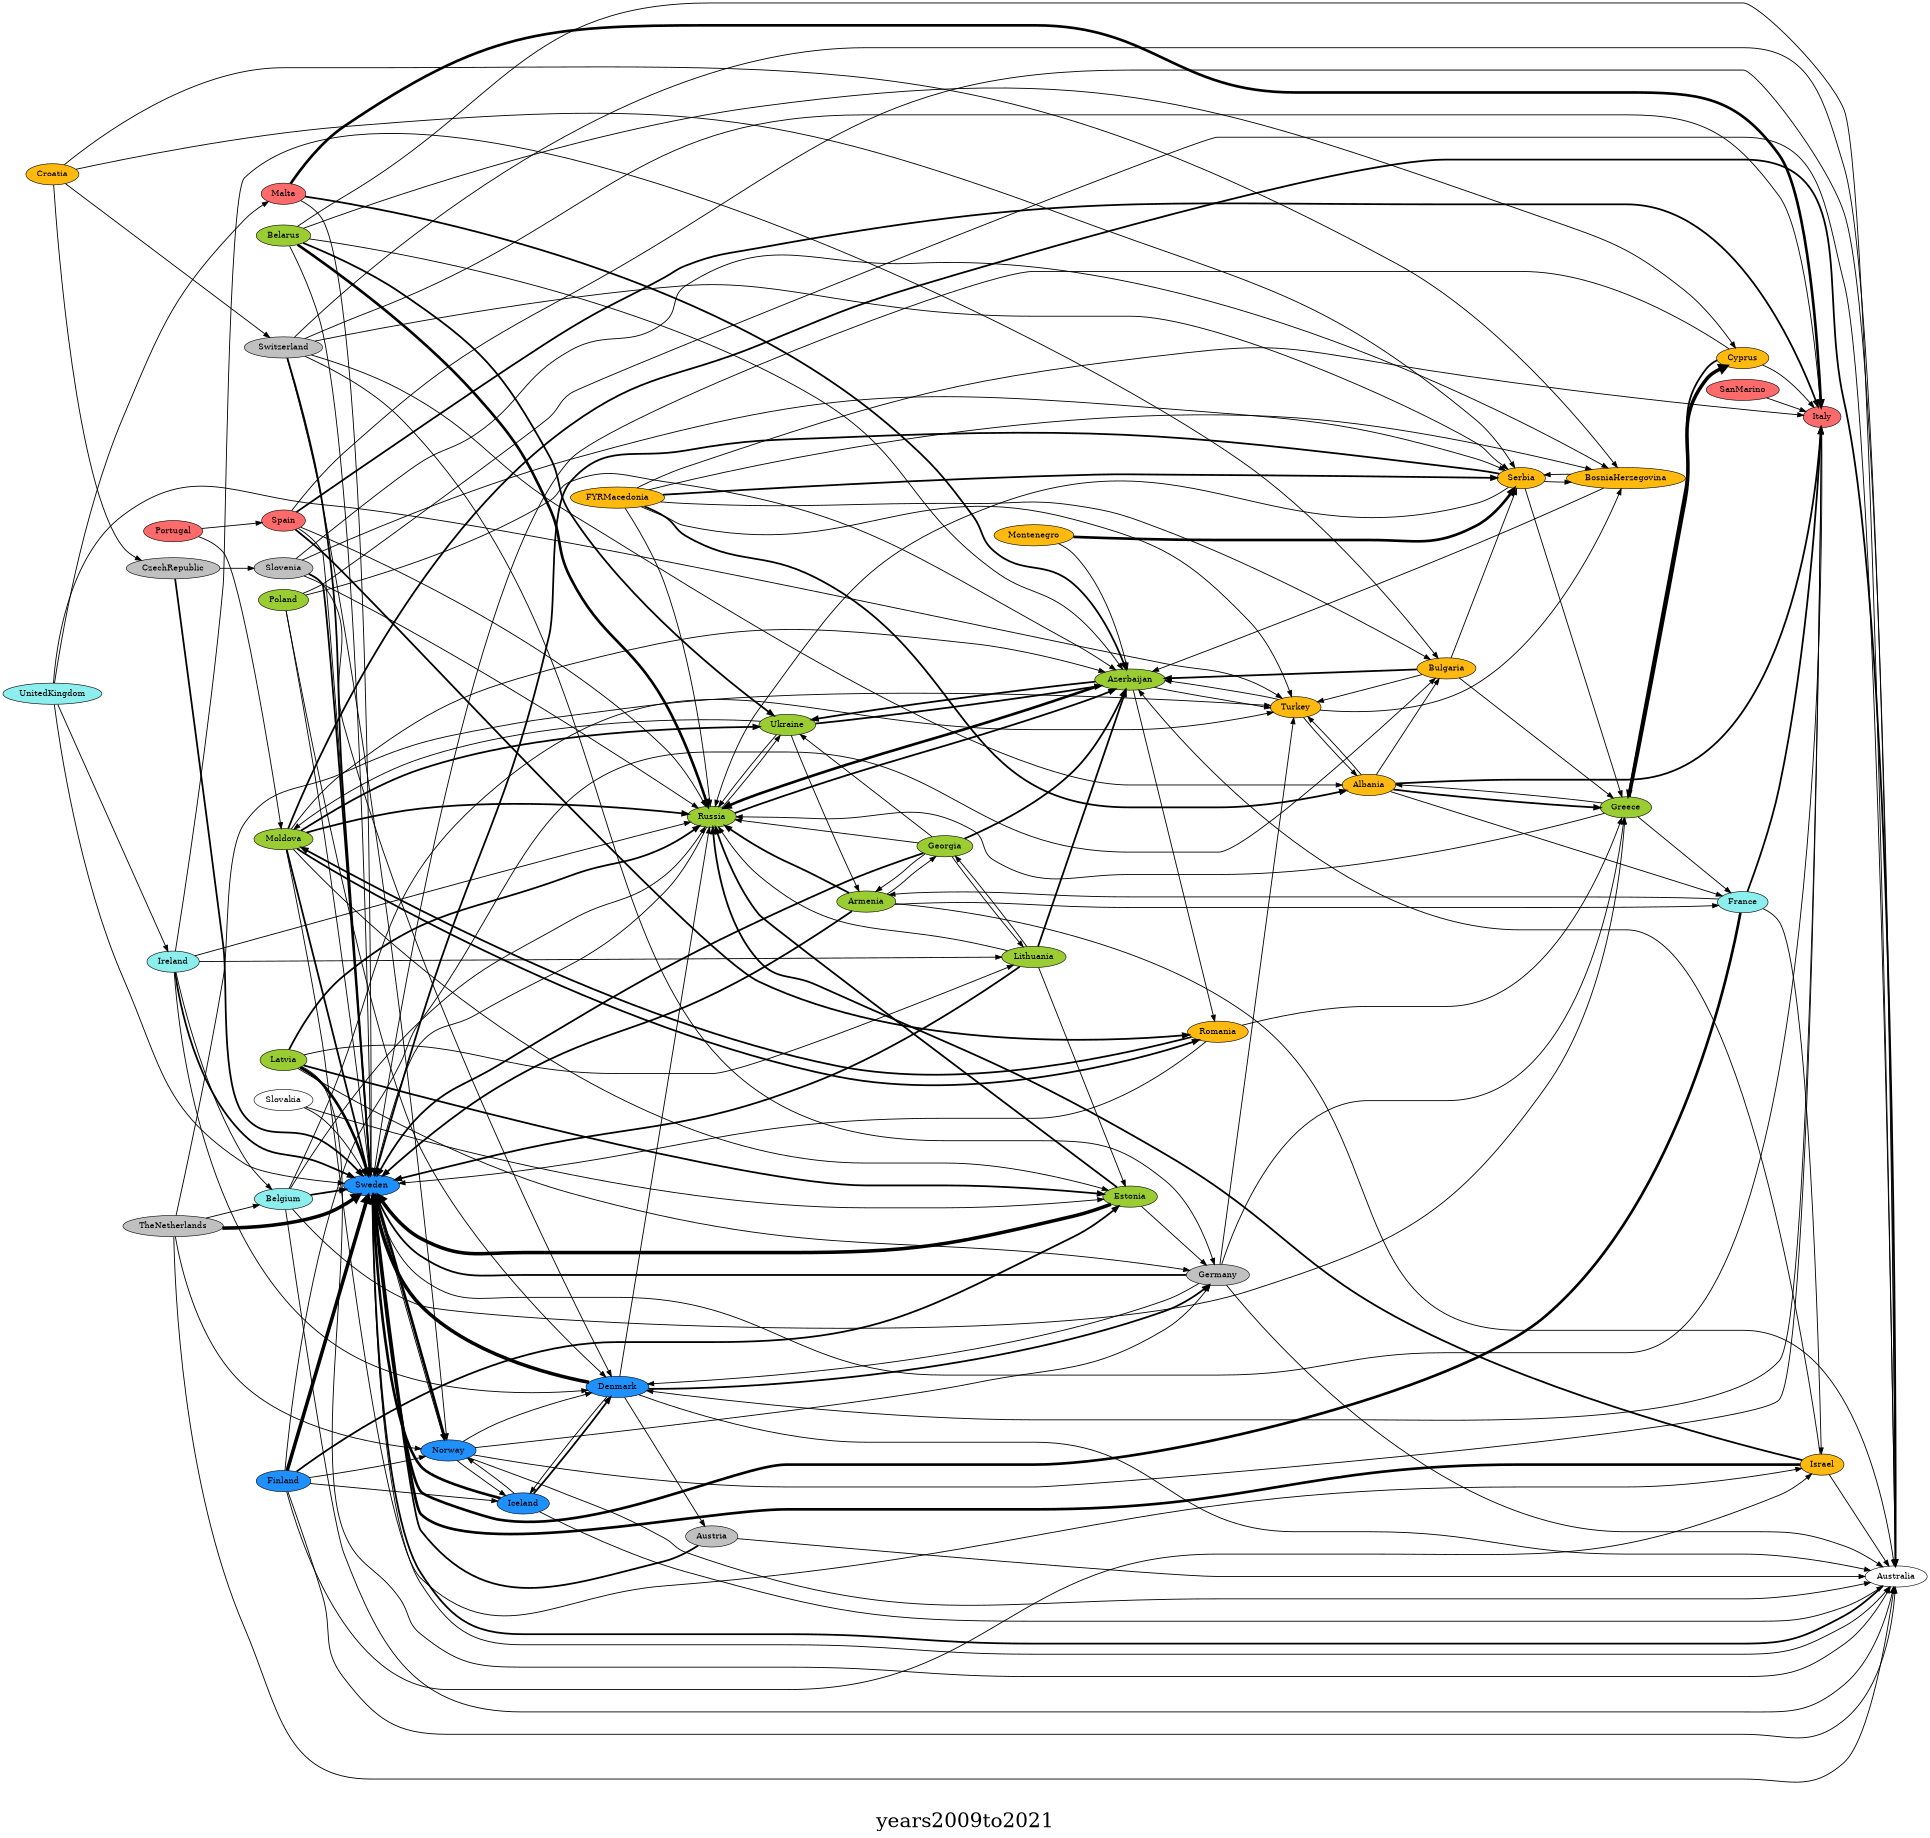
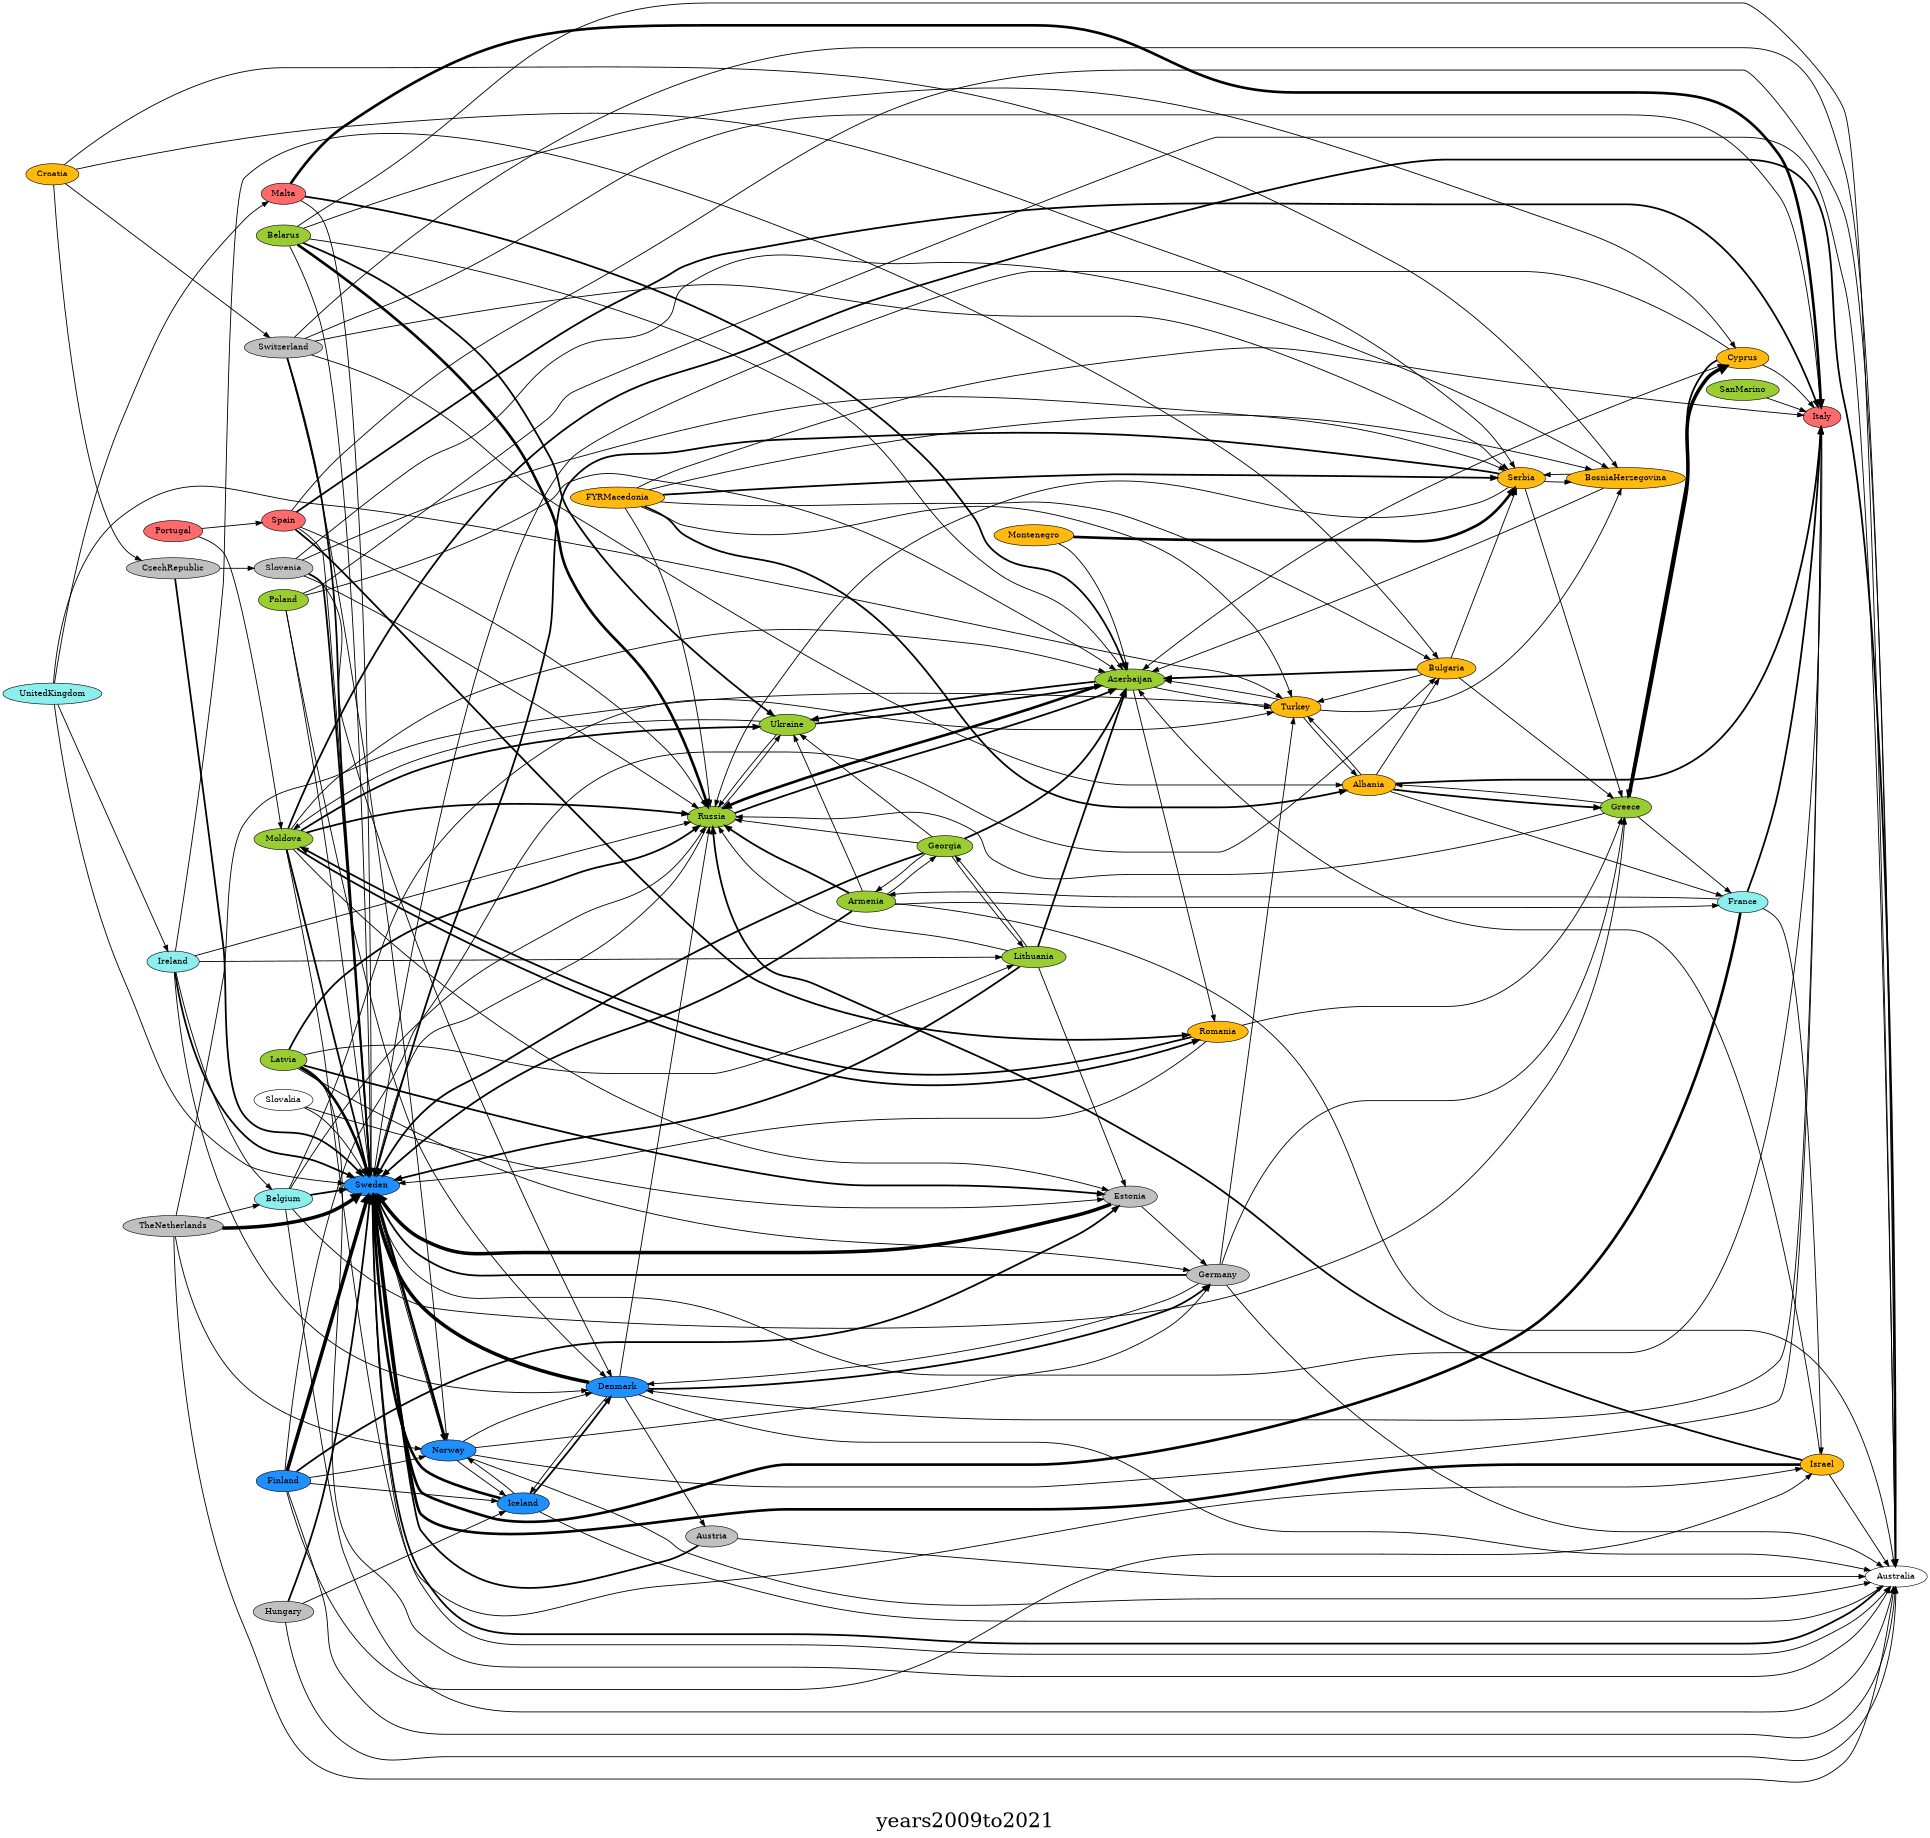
node "SanMarino": fillcolor indianred1 -> olivedrab3
edge "Cyprus" -> "Azerbaijan": added
edge "Ukraine" -> "Armenia": reversed
edge "Switzerland" -> "Germany": removed
edge "Estonia" -> "Russia": removed
node "Estonia": fillcolor olivedrab3 -> gray
node "Hungary": added
